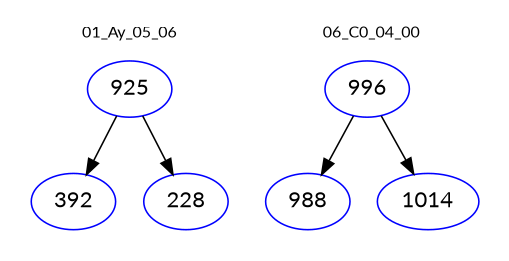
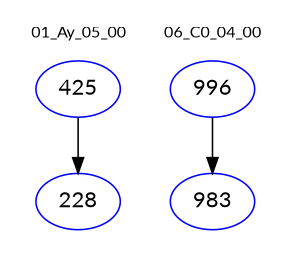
cluster "01_Ay_05_06": label "01_Ay_05_06" -> "01_Ay_05_00"
node "925": label "925" -> "425"
node "392": removed
node "988": label "988" -> "983"
node "1014": removed
